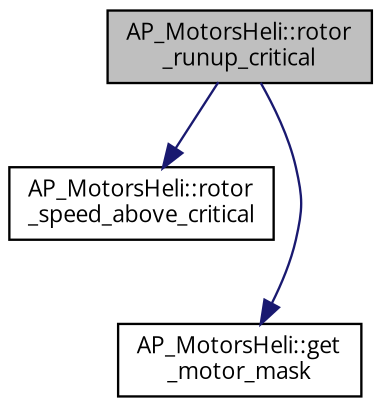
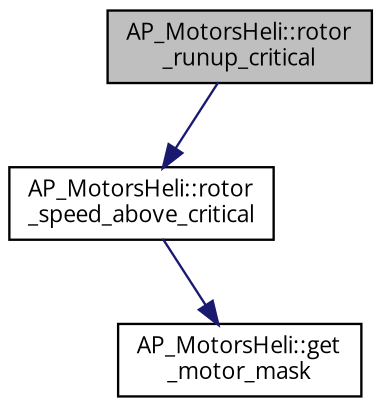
edge "AP_MotorsHeli::rotor _runup_critical" -> "AP_MotorsHeli::get _motor_mask": now "AP_MotorsHeli::rotor _speed_above_critical" -> "AP_MotorsHeli::get _motor_mask"
